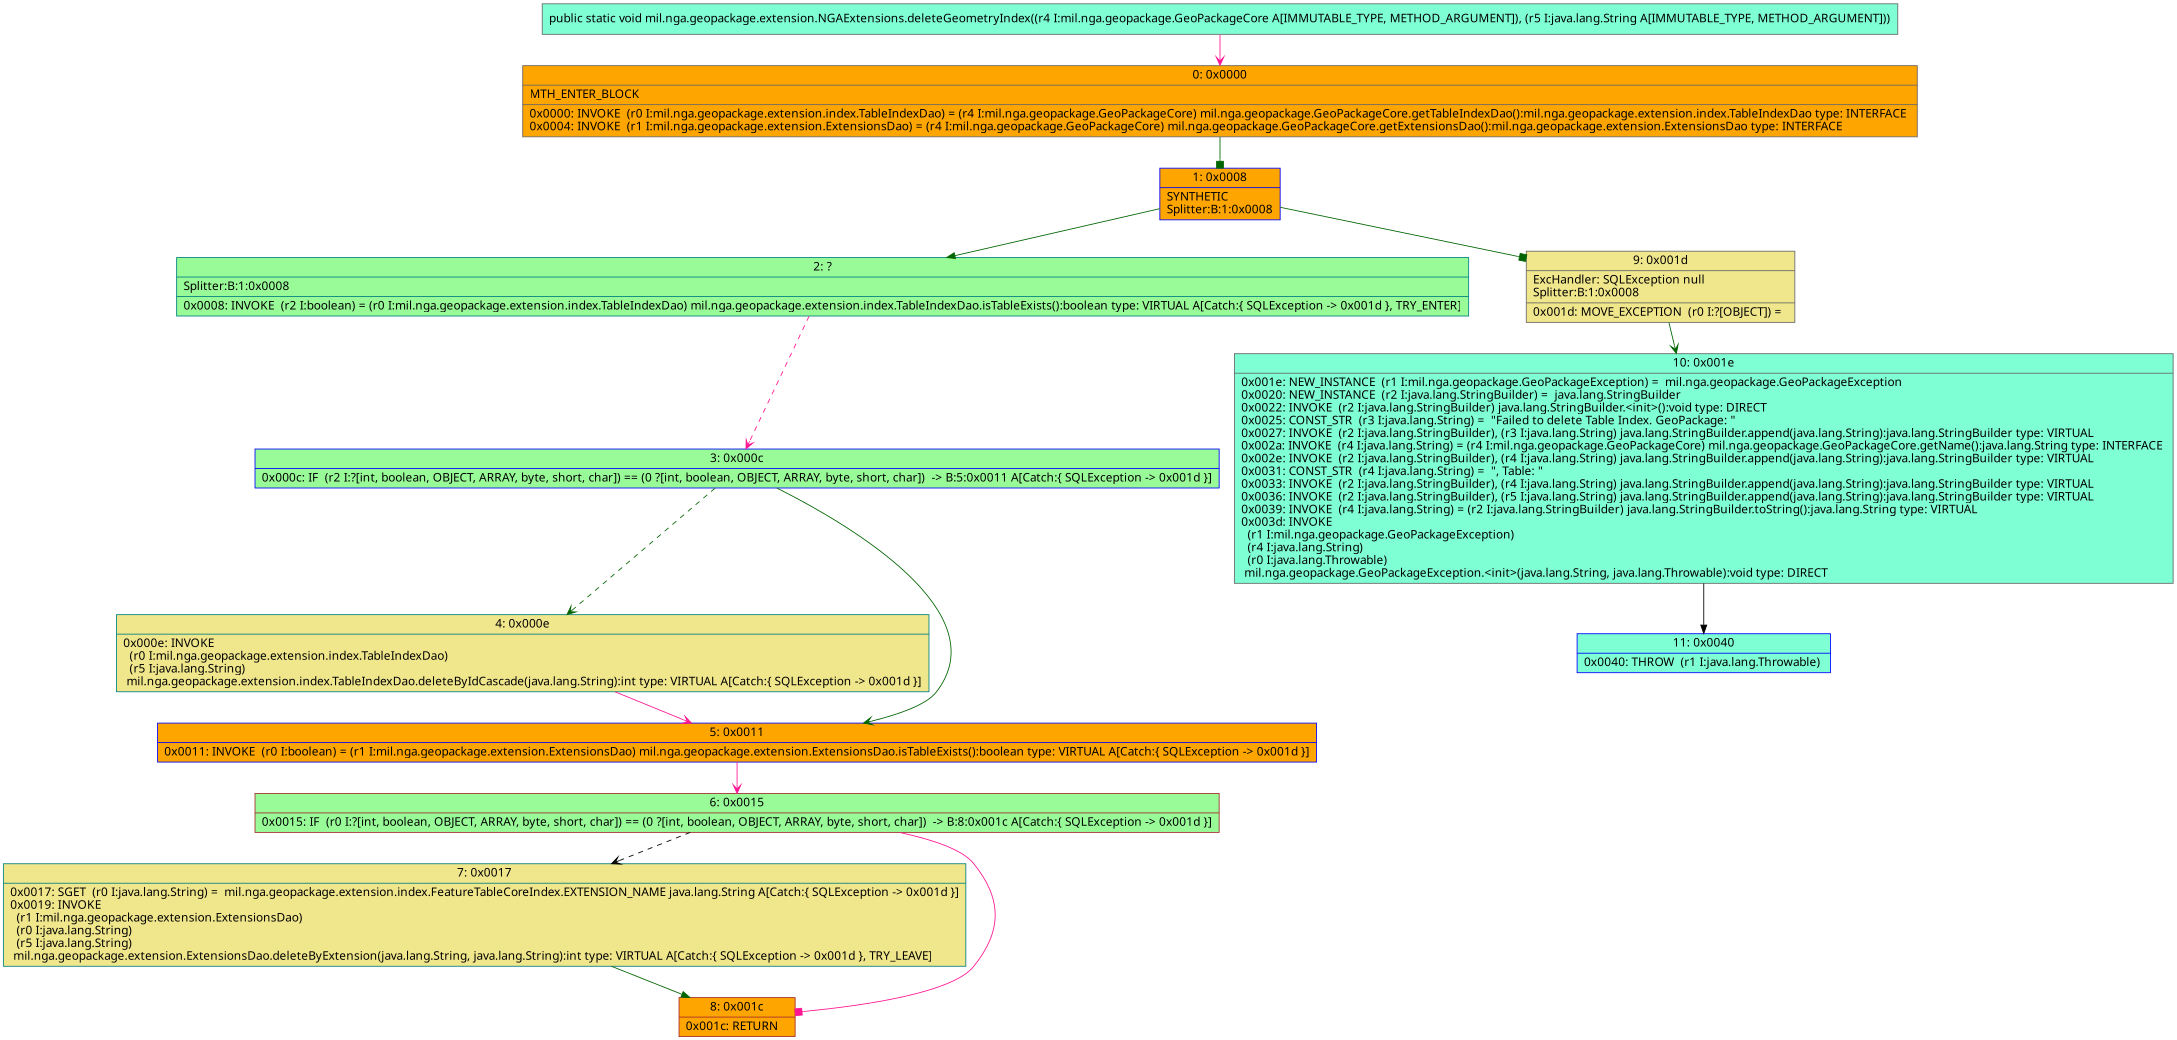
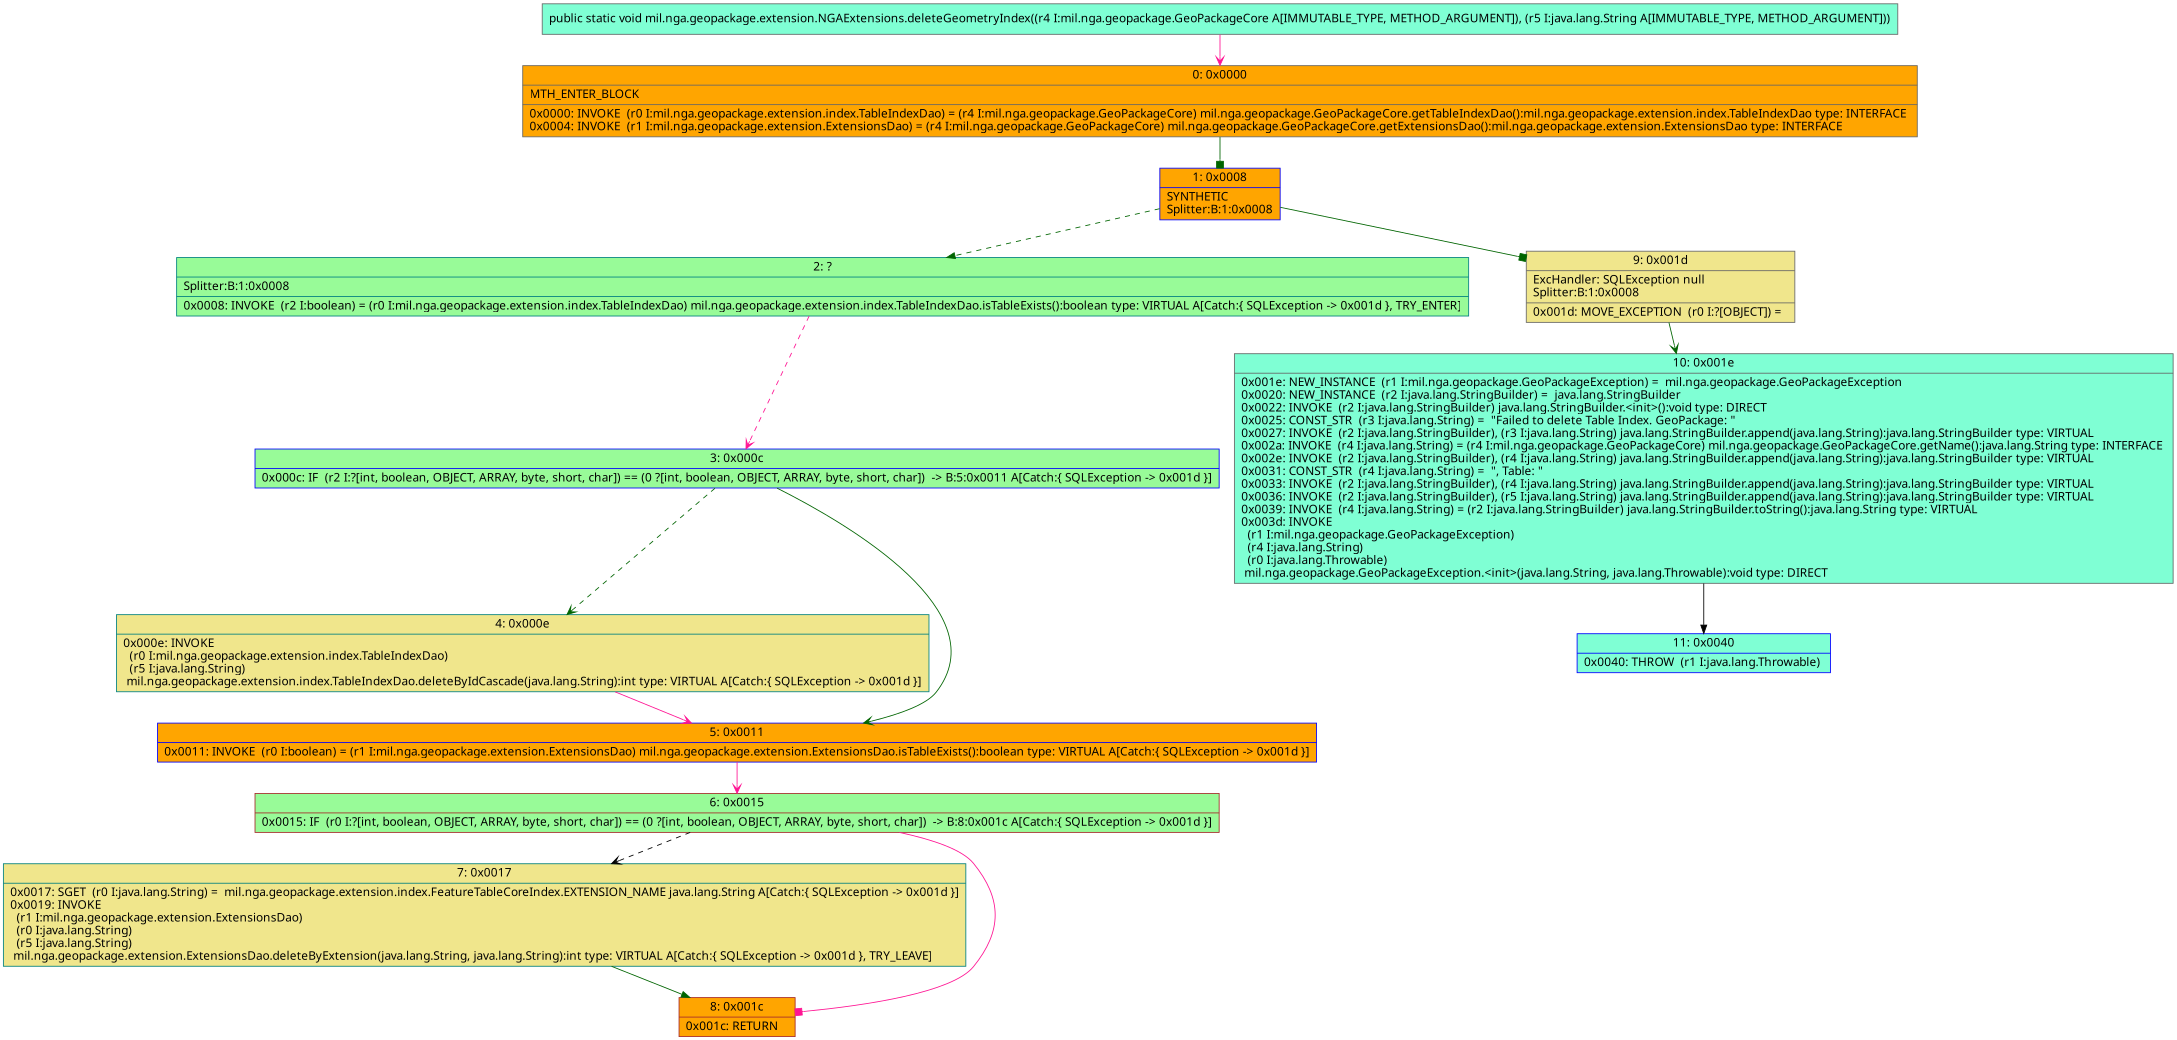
edge "1: 0x0008" -> "2: ?": style solid -> dashed
